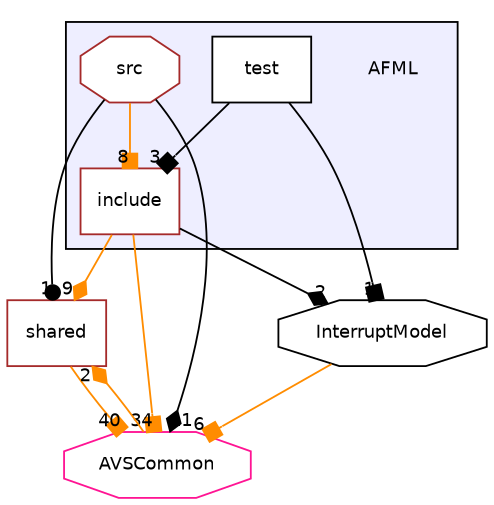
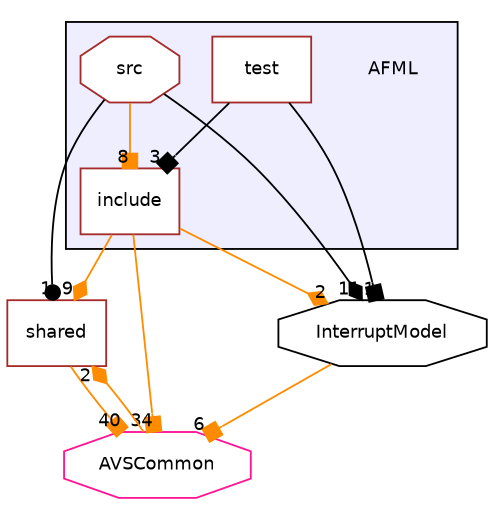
node "test": color black -> brown
edge "include" -> "InterruptModel": color black -> darkorange
edge "src" -> "AVSCommon": now "src" -> "InterruptModel"
